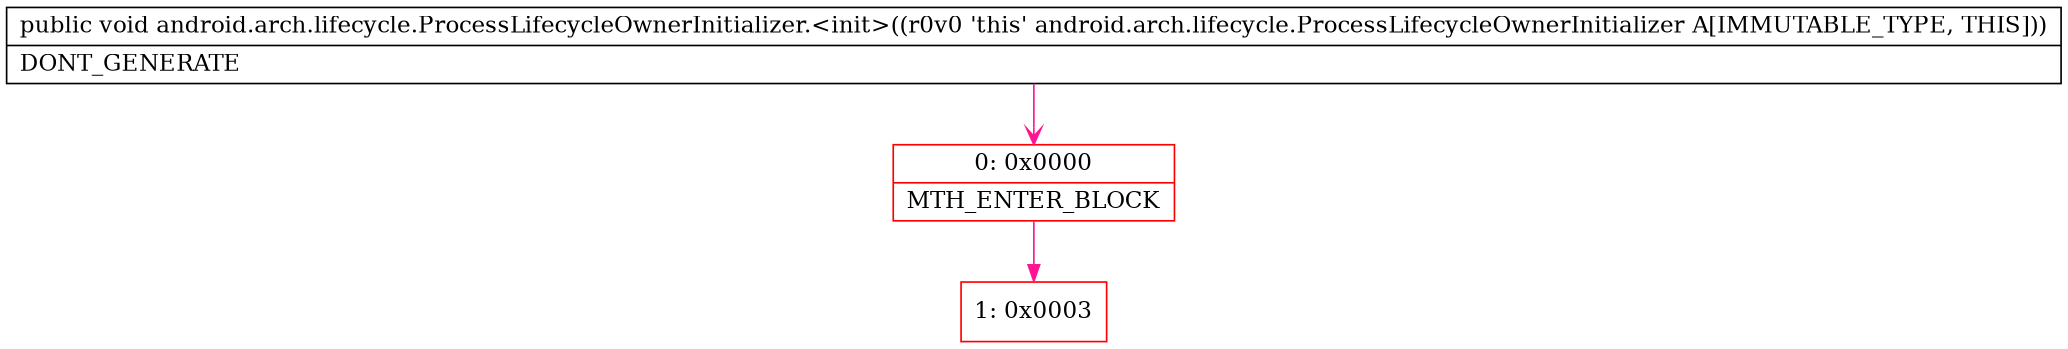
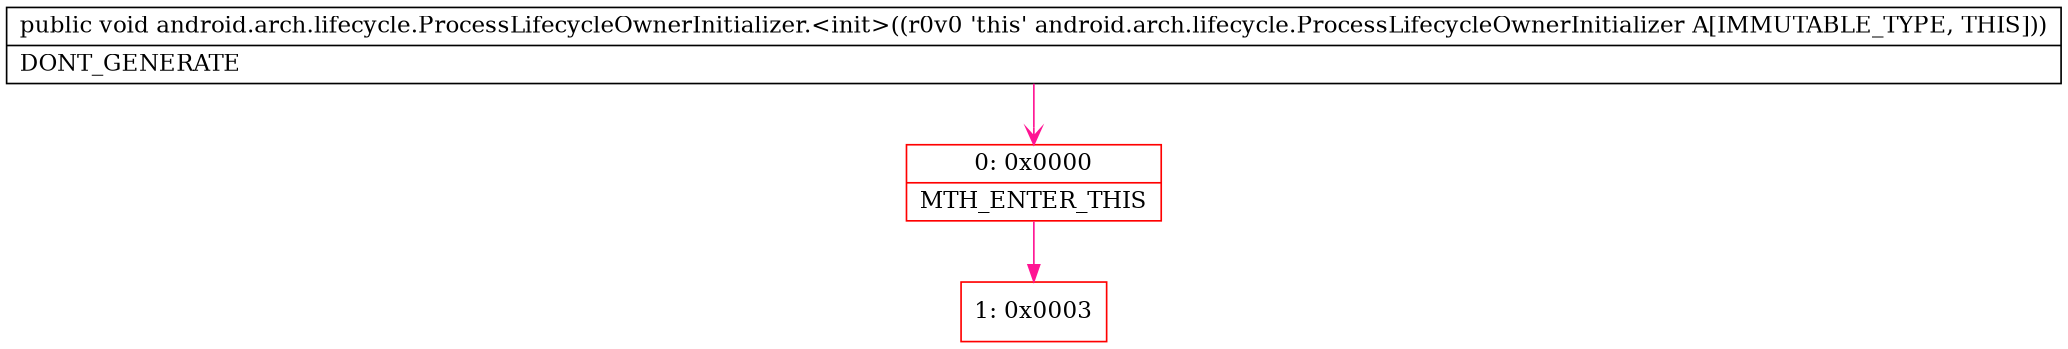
node "0: 0x0000": text "MTH_ENTER_BLOCK" -> "MTH_ENTER_THIS"
